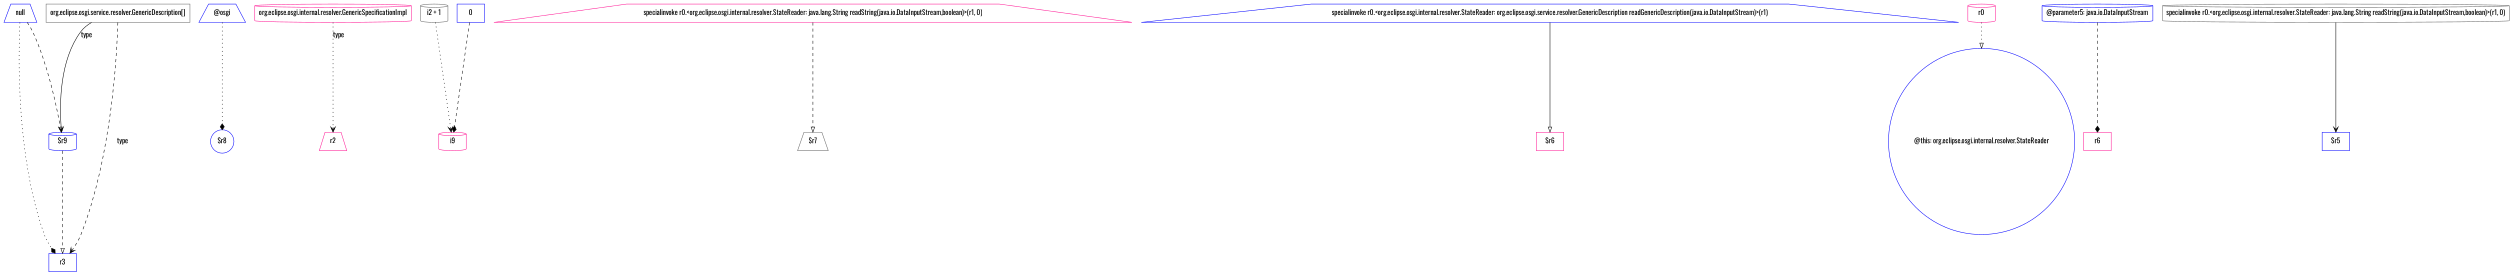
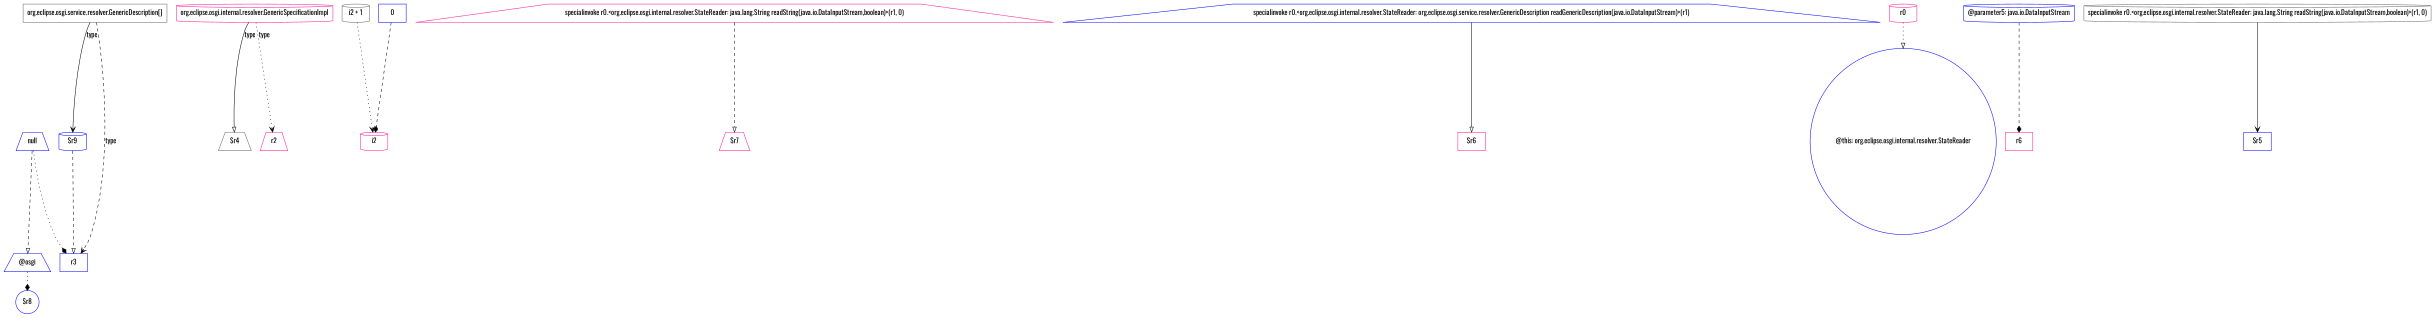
edge "null" -> "$r9": now "null" -> "@osgi"
node "$r4": added
node "i9": label "i9" -> "i2"
node "$r7": color gray40 -> deeppink
